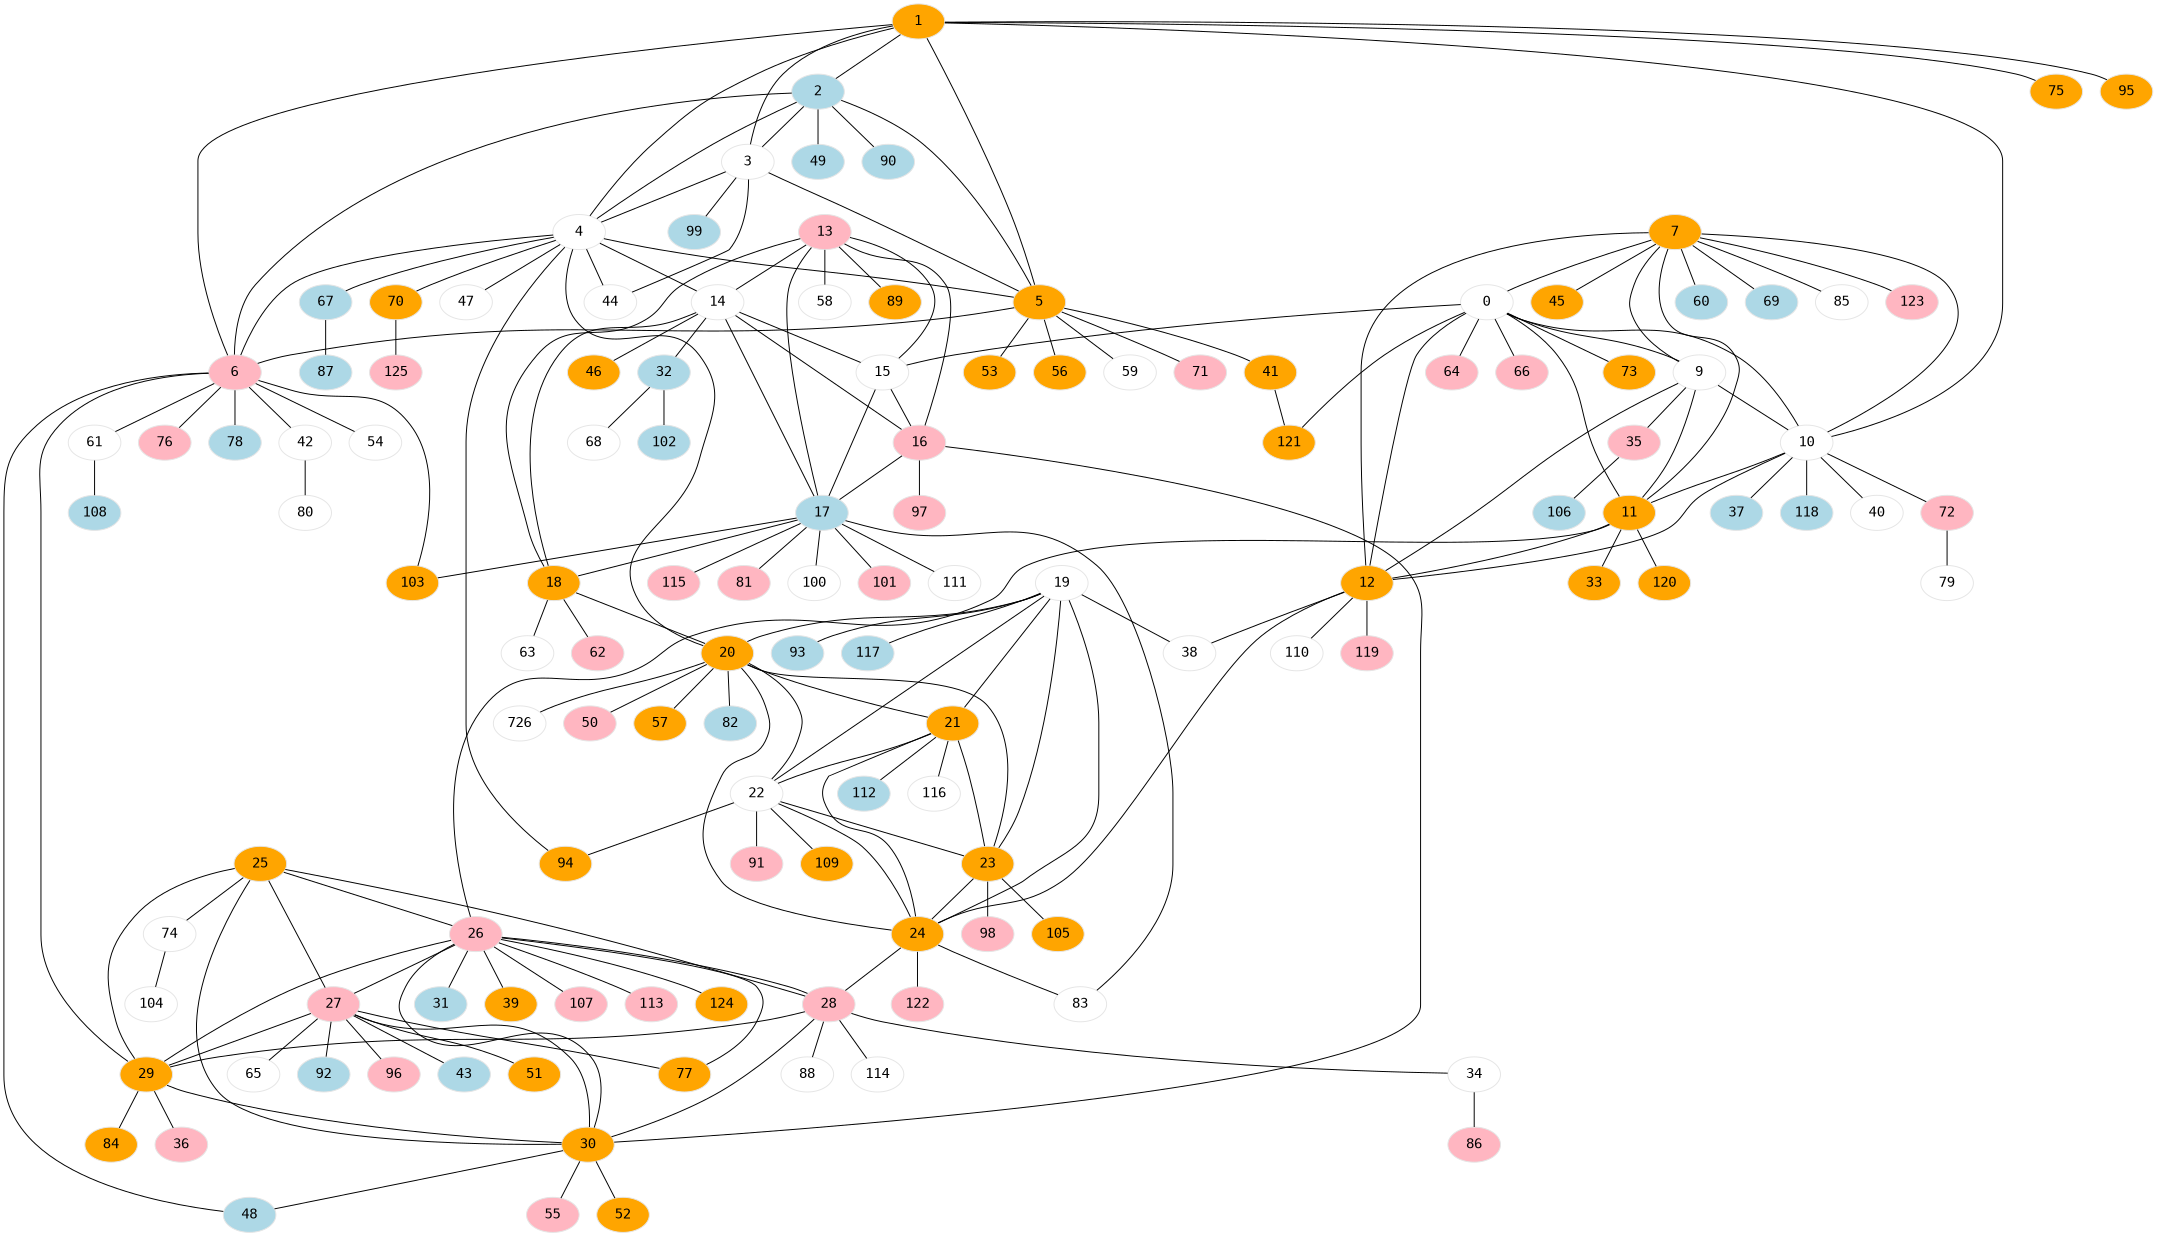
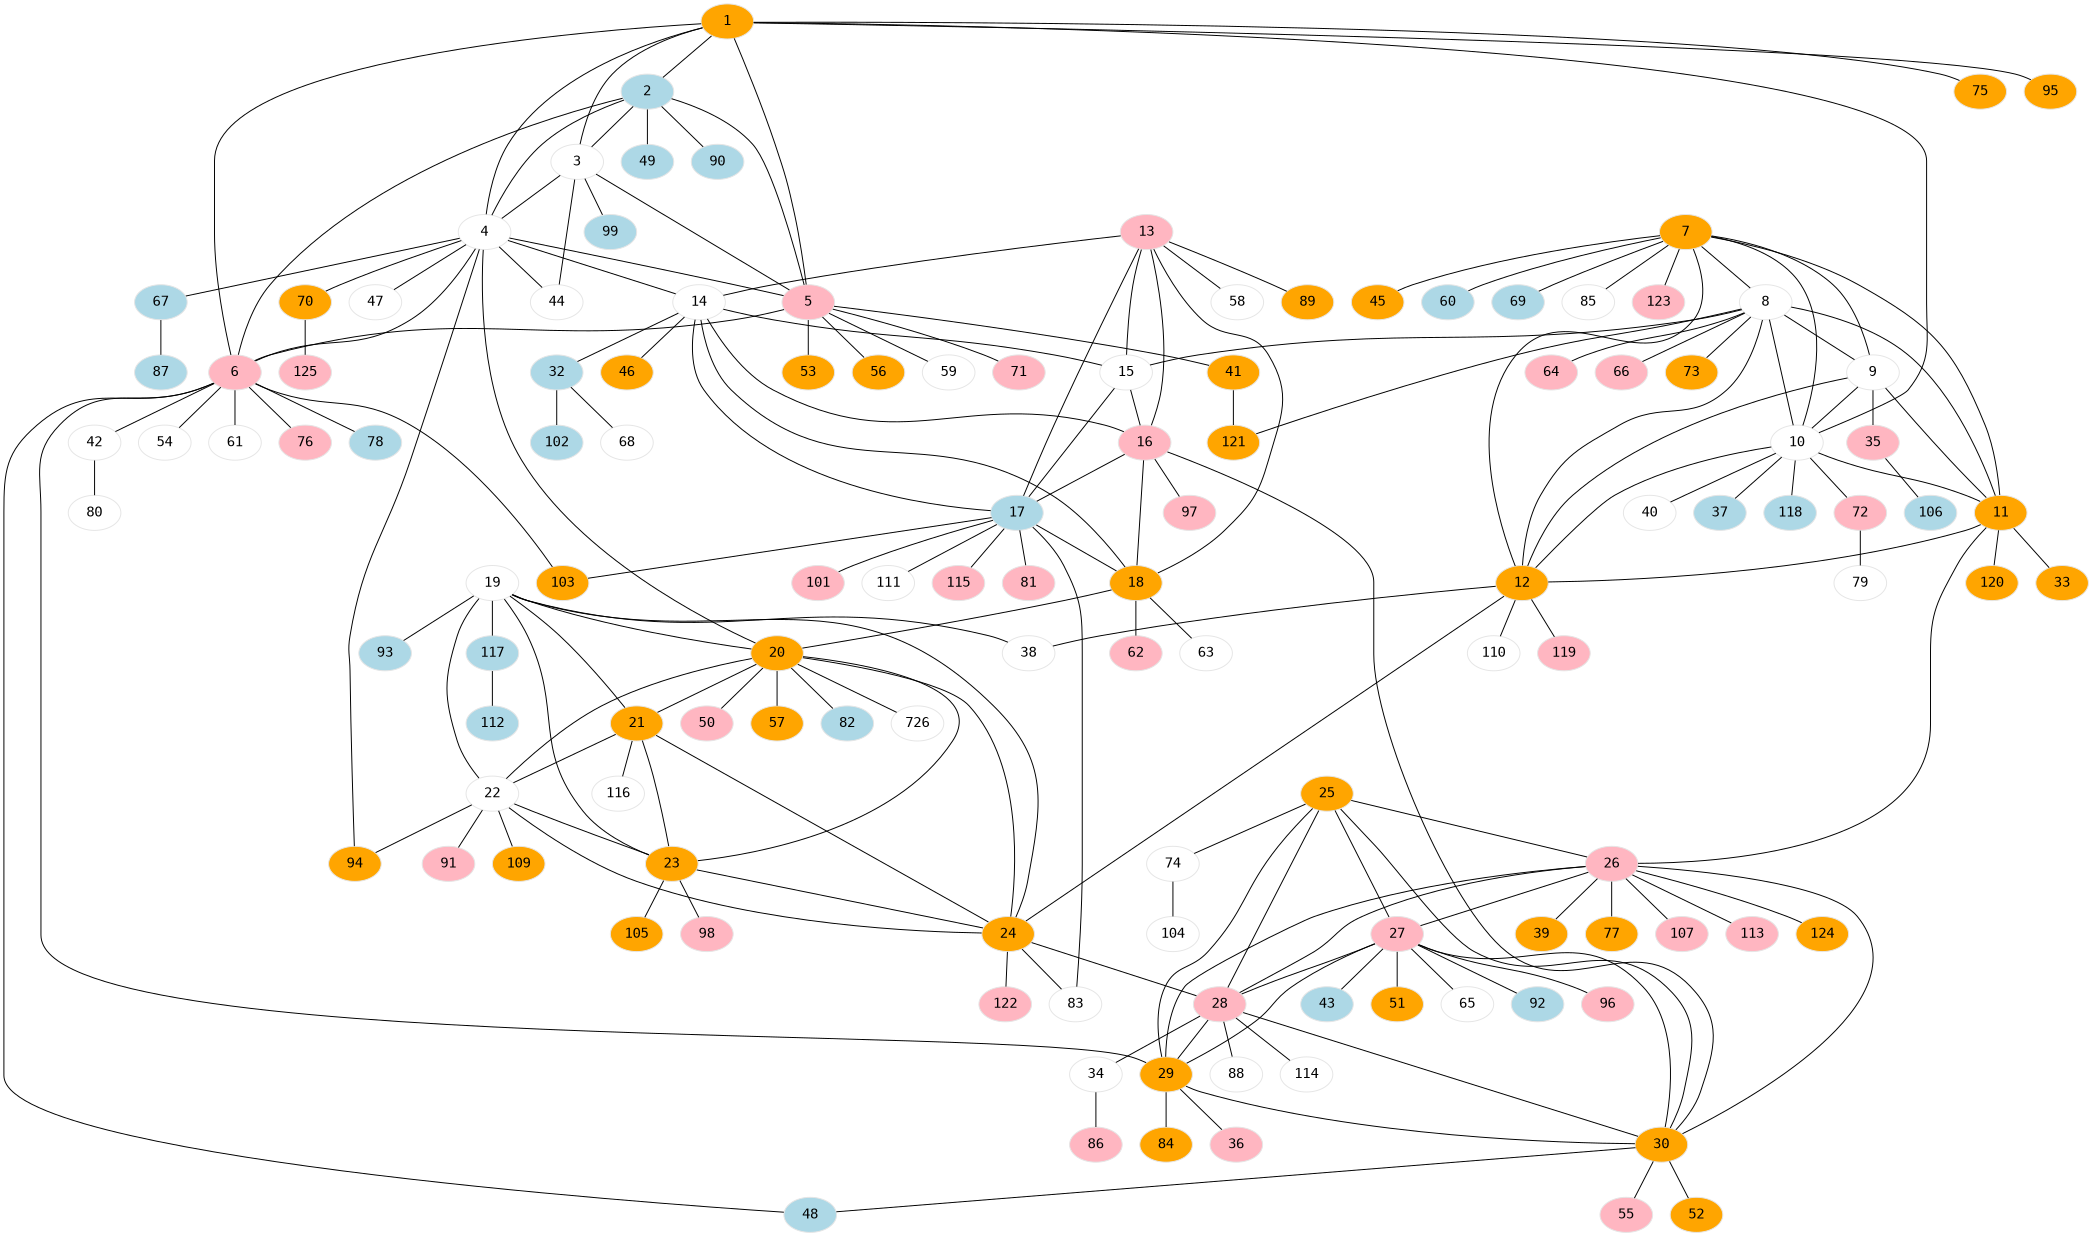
node "5": fillcolor orange -> lightpink
node "0": label "0" -> "8"
node "108": removed
edge "16" -- "18": added
node "100": removed
edge "21" -- "112": now "117" -- "112"
node "31": removed
edge "27" -- "77": now "27" -- "28"
